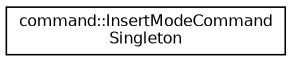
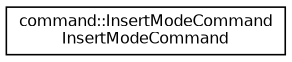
node "command::InsertModeCommand Singleton": label "command::InsertModeCommand Singleton" -> "command::InsertModeCommand InsertModeCommand"
